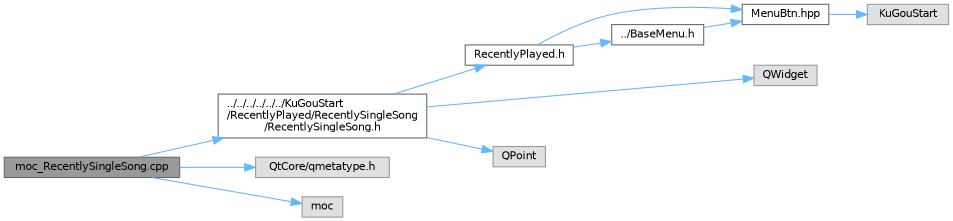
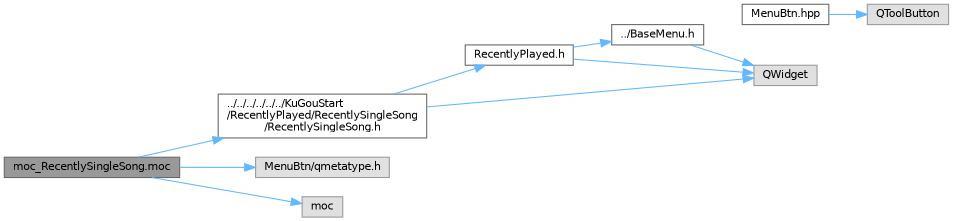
edge "RecentlyPlayed.h" -> "MenuBtn.hpp": now "RecentlyPlayed.h" -> "QWidget"
node "KuGouStart": label "KuGouStart" -> "QToolButton"
edge "../BaseMenu.h" -> "MenuBtn.hpp": now "../BaseMenu.h" -> "QWidget"
node "QPoint": removed
node "moc_RecentlySingleSong.cpp": label "moc_RecentlySingleSong.cpp" -> "moc_RecentlySingleSong.moc"
node "QtCore/qmetatype.h": label "QtCore/qmetatype.h" -> "MenuBtn/qmetatype.h"
